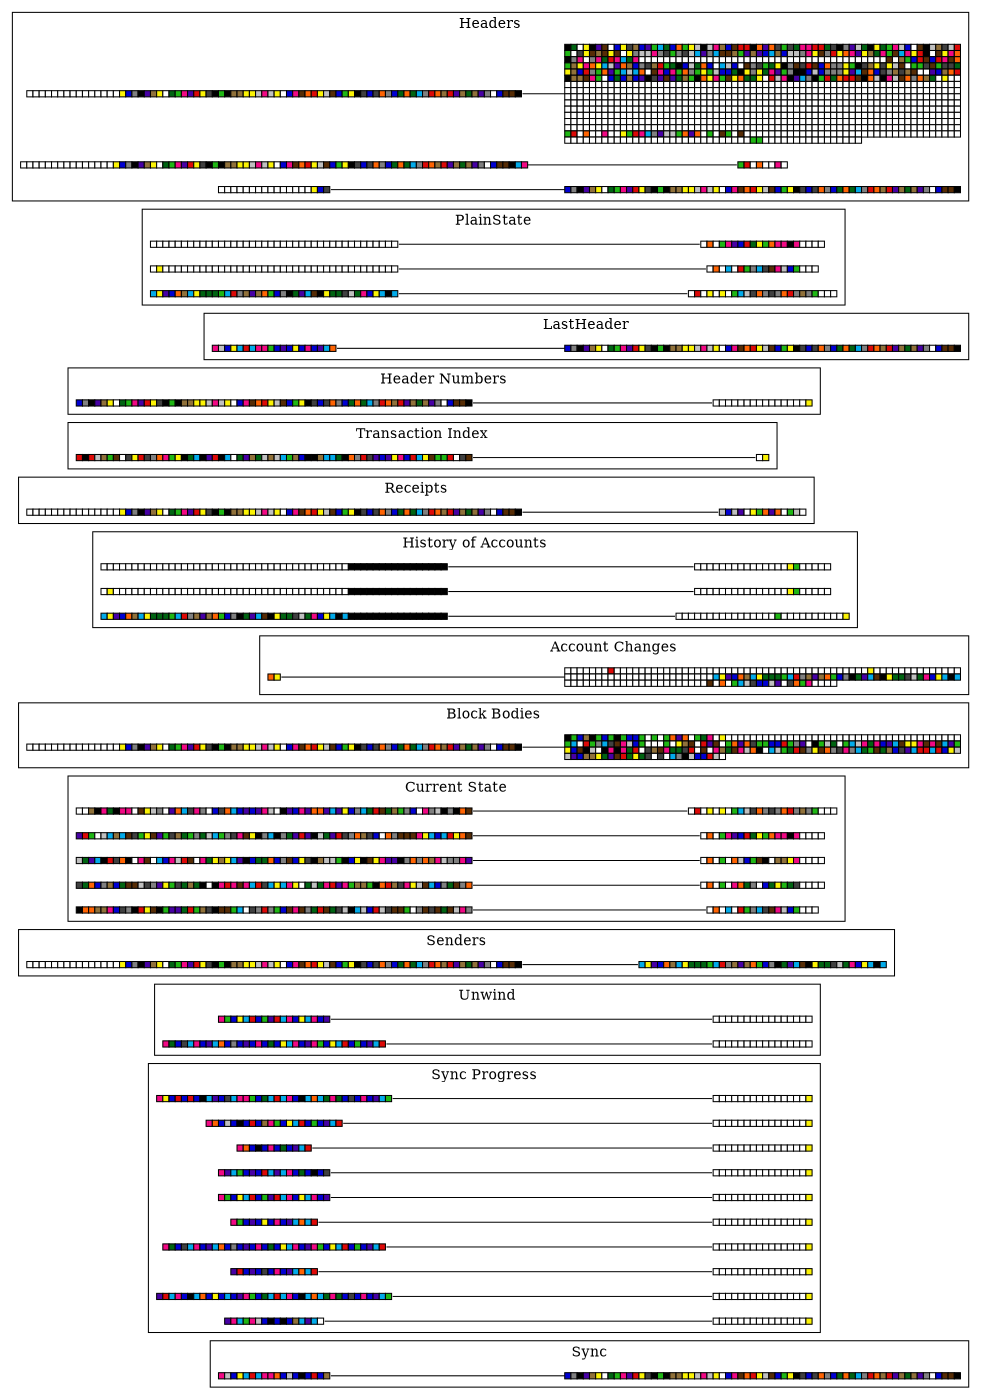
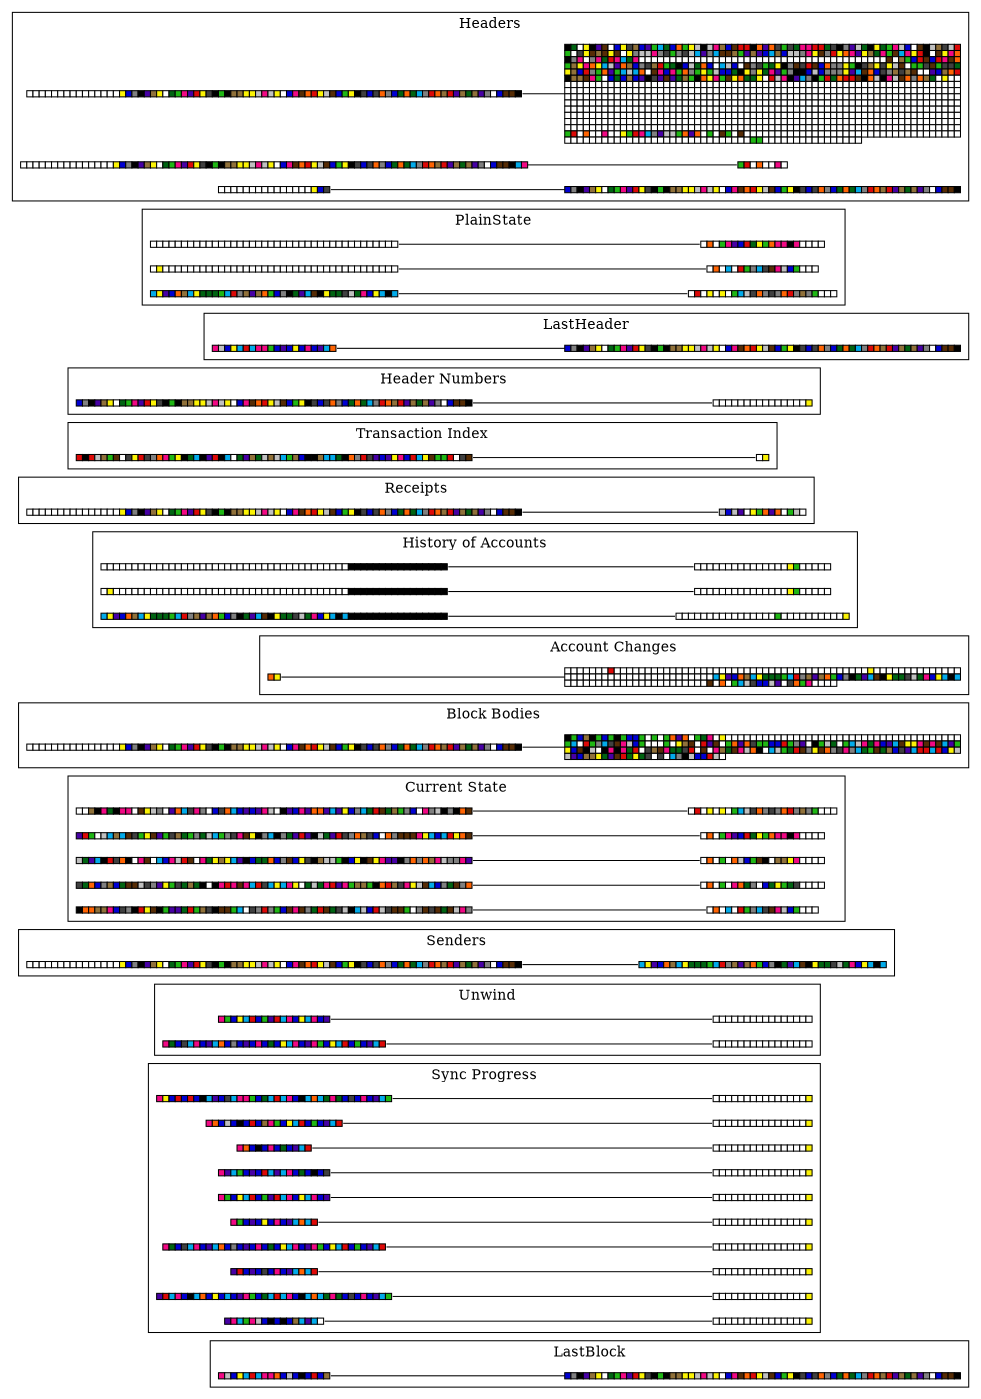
cluster "Sync": label "Sync" -> "LastBlock"
